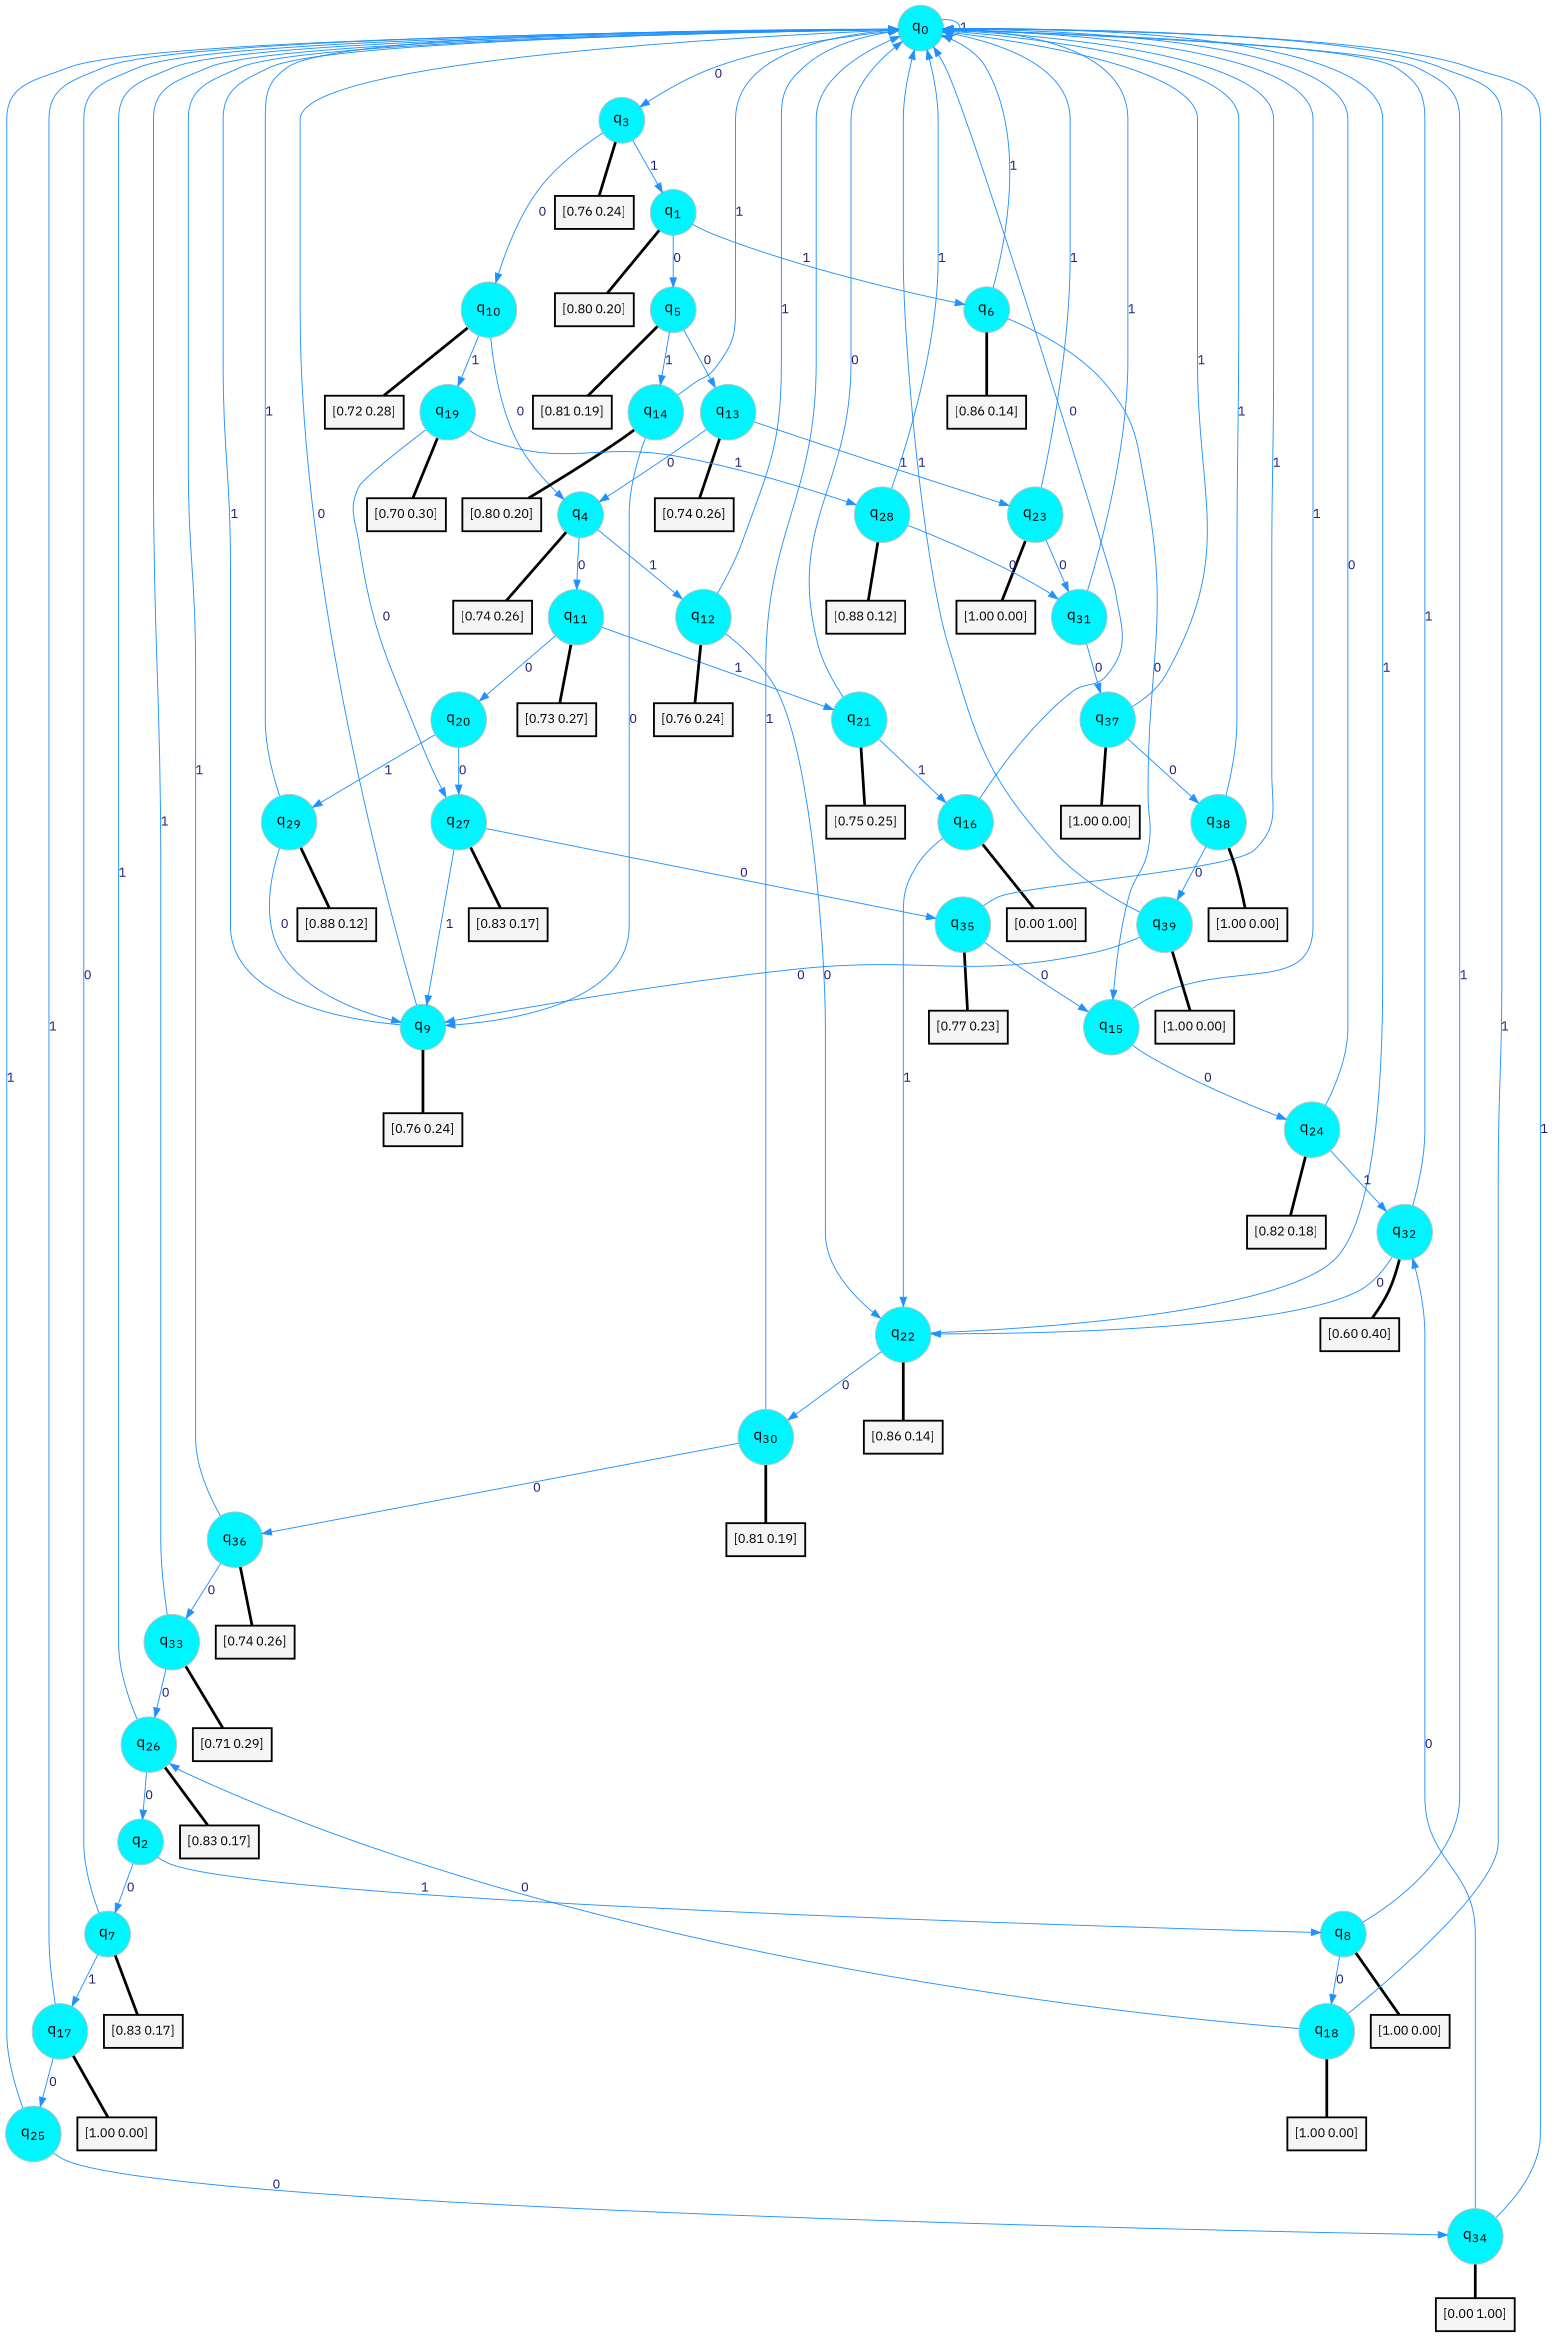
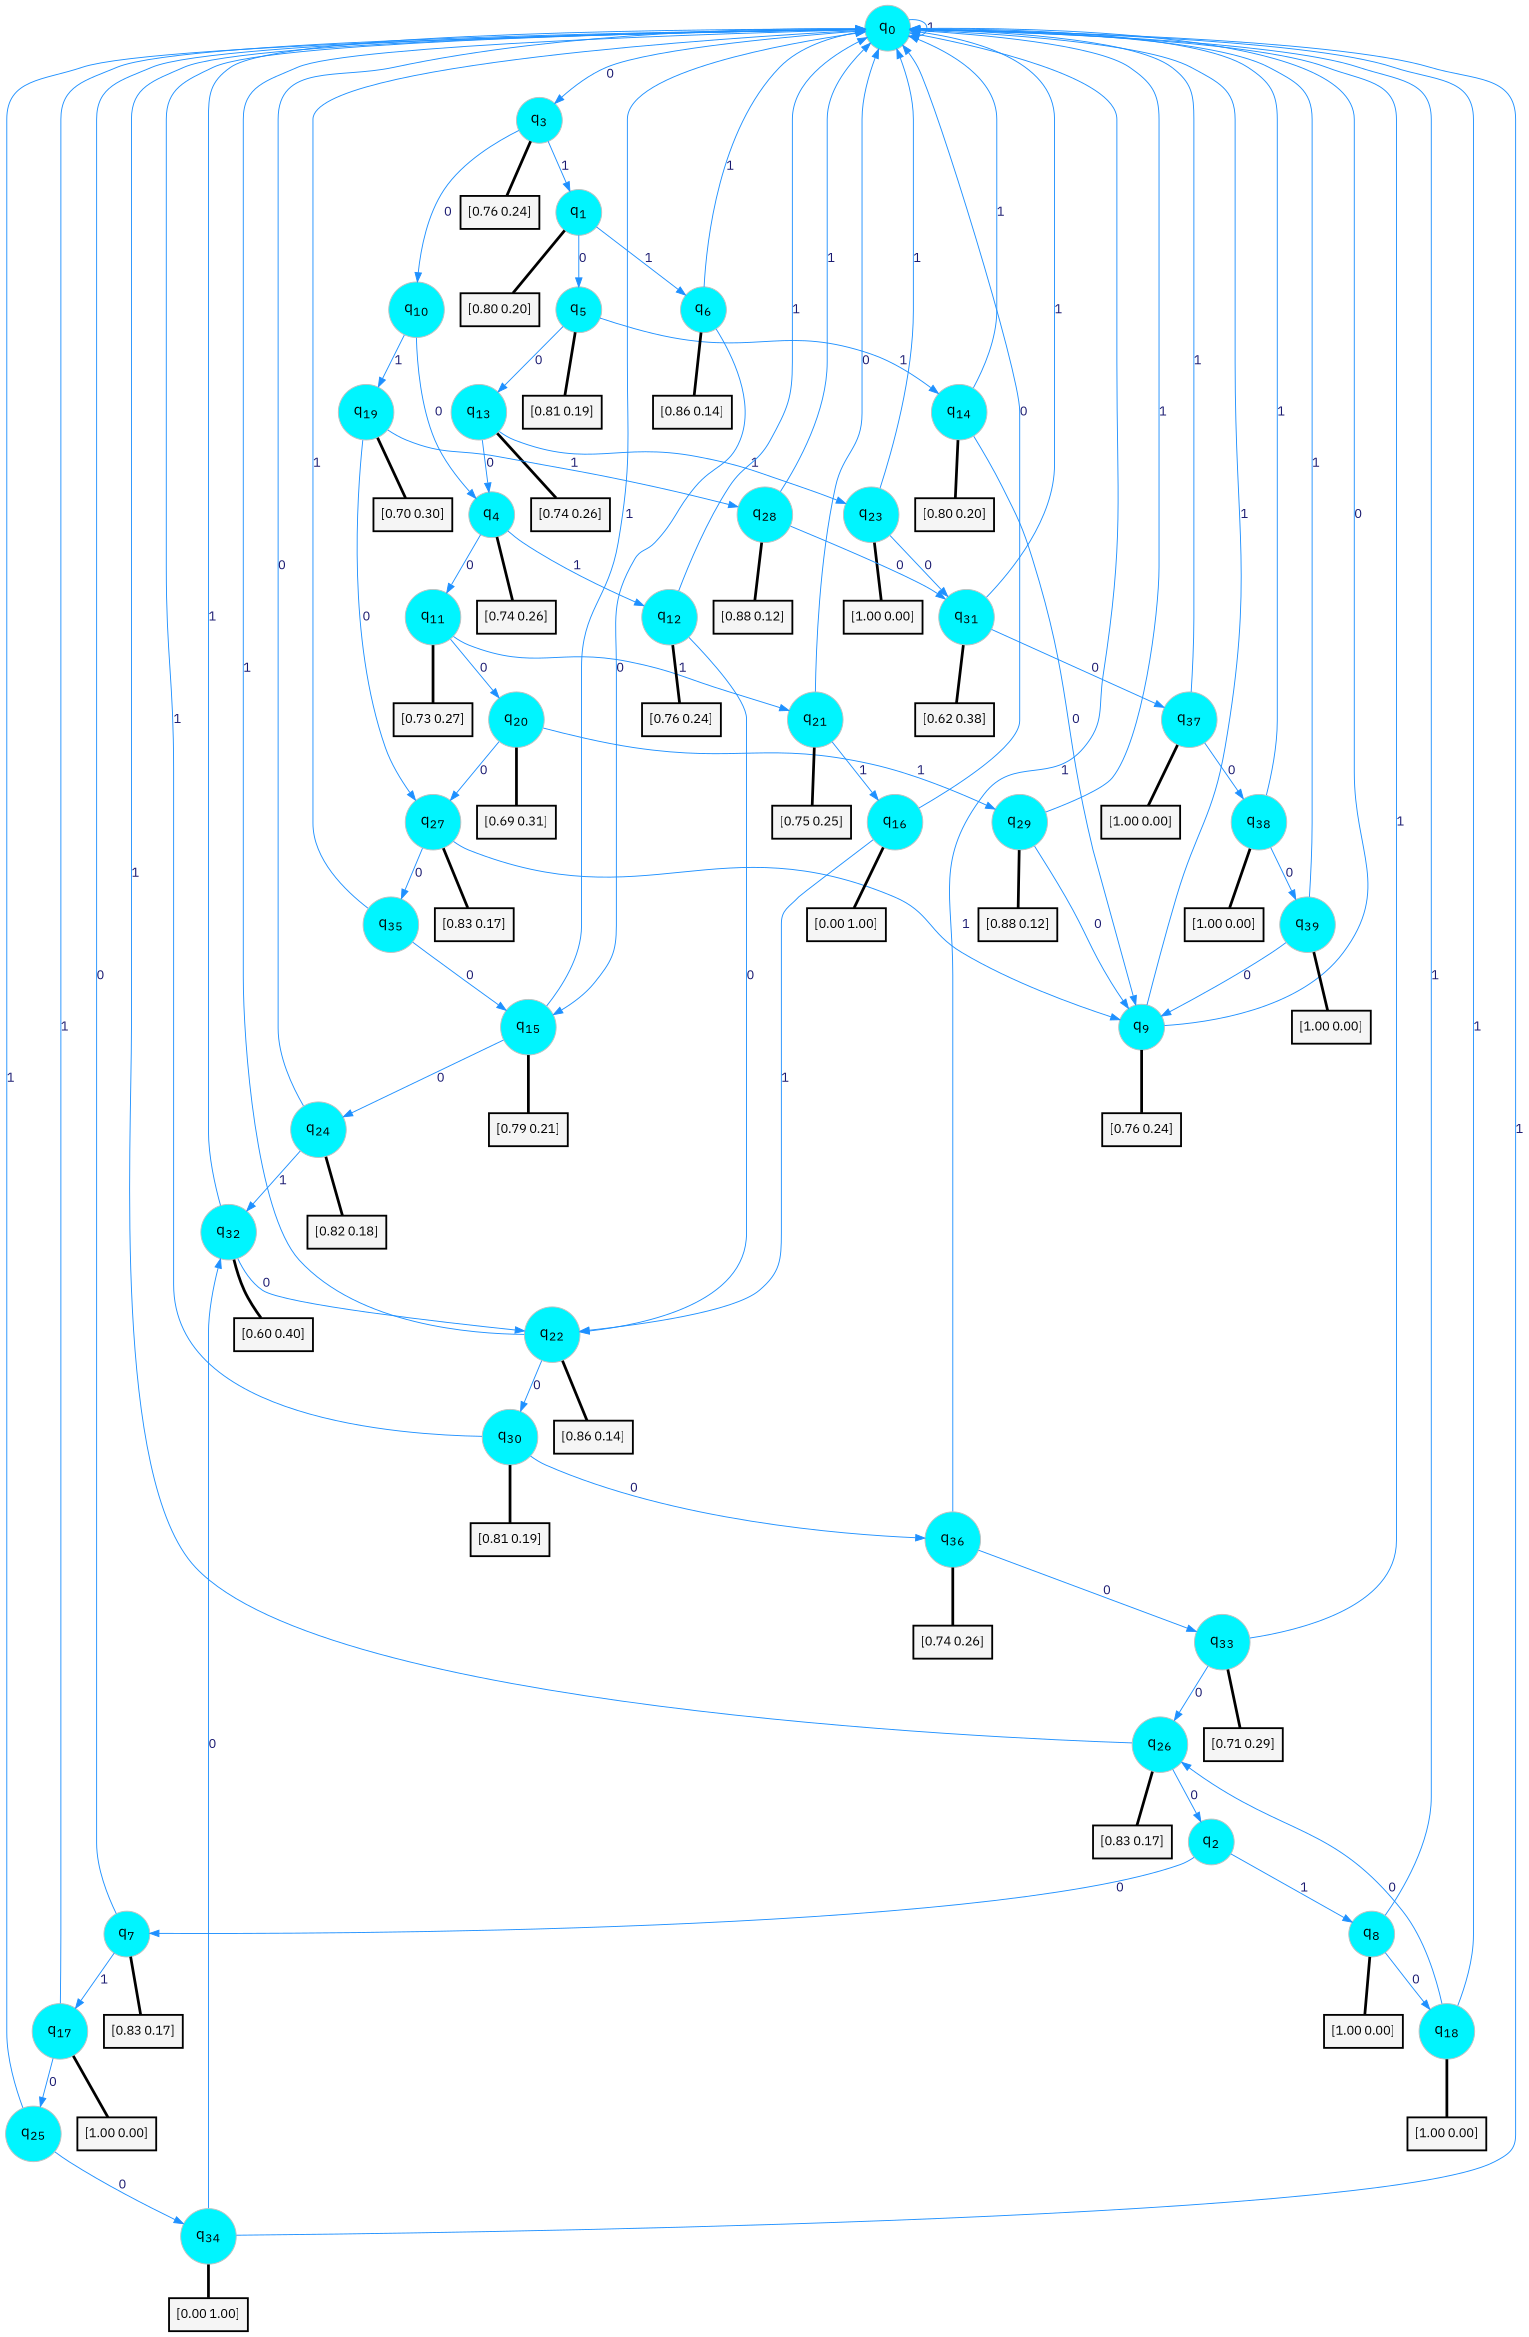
node "[0.72 0.28]": removed
node "[0.62 0.38]": added
node "[0.69 0.31]": added
node "[0.77 0.23]": removed
node "[0.79 0.21]": added
